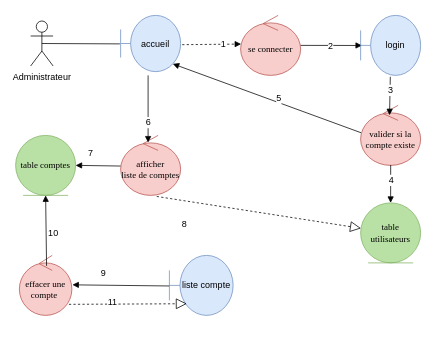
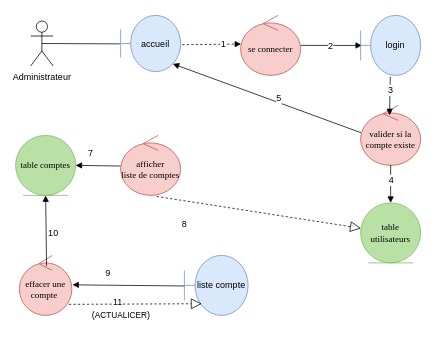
edge "accueil" -> "afficher liste de comptes": removed, label "6"
node "liste compte": moved (201, 285) -> (216, 285)
node "(ACTUALICER)": added
